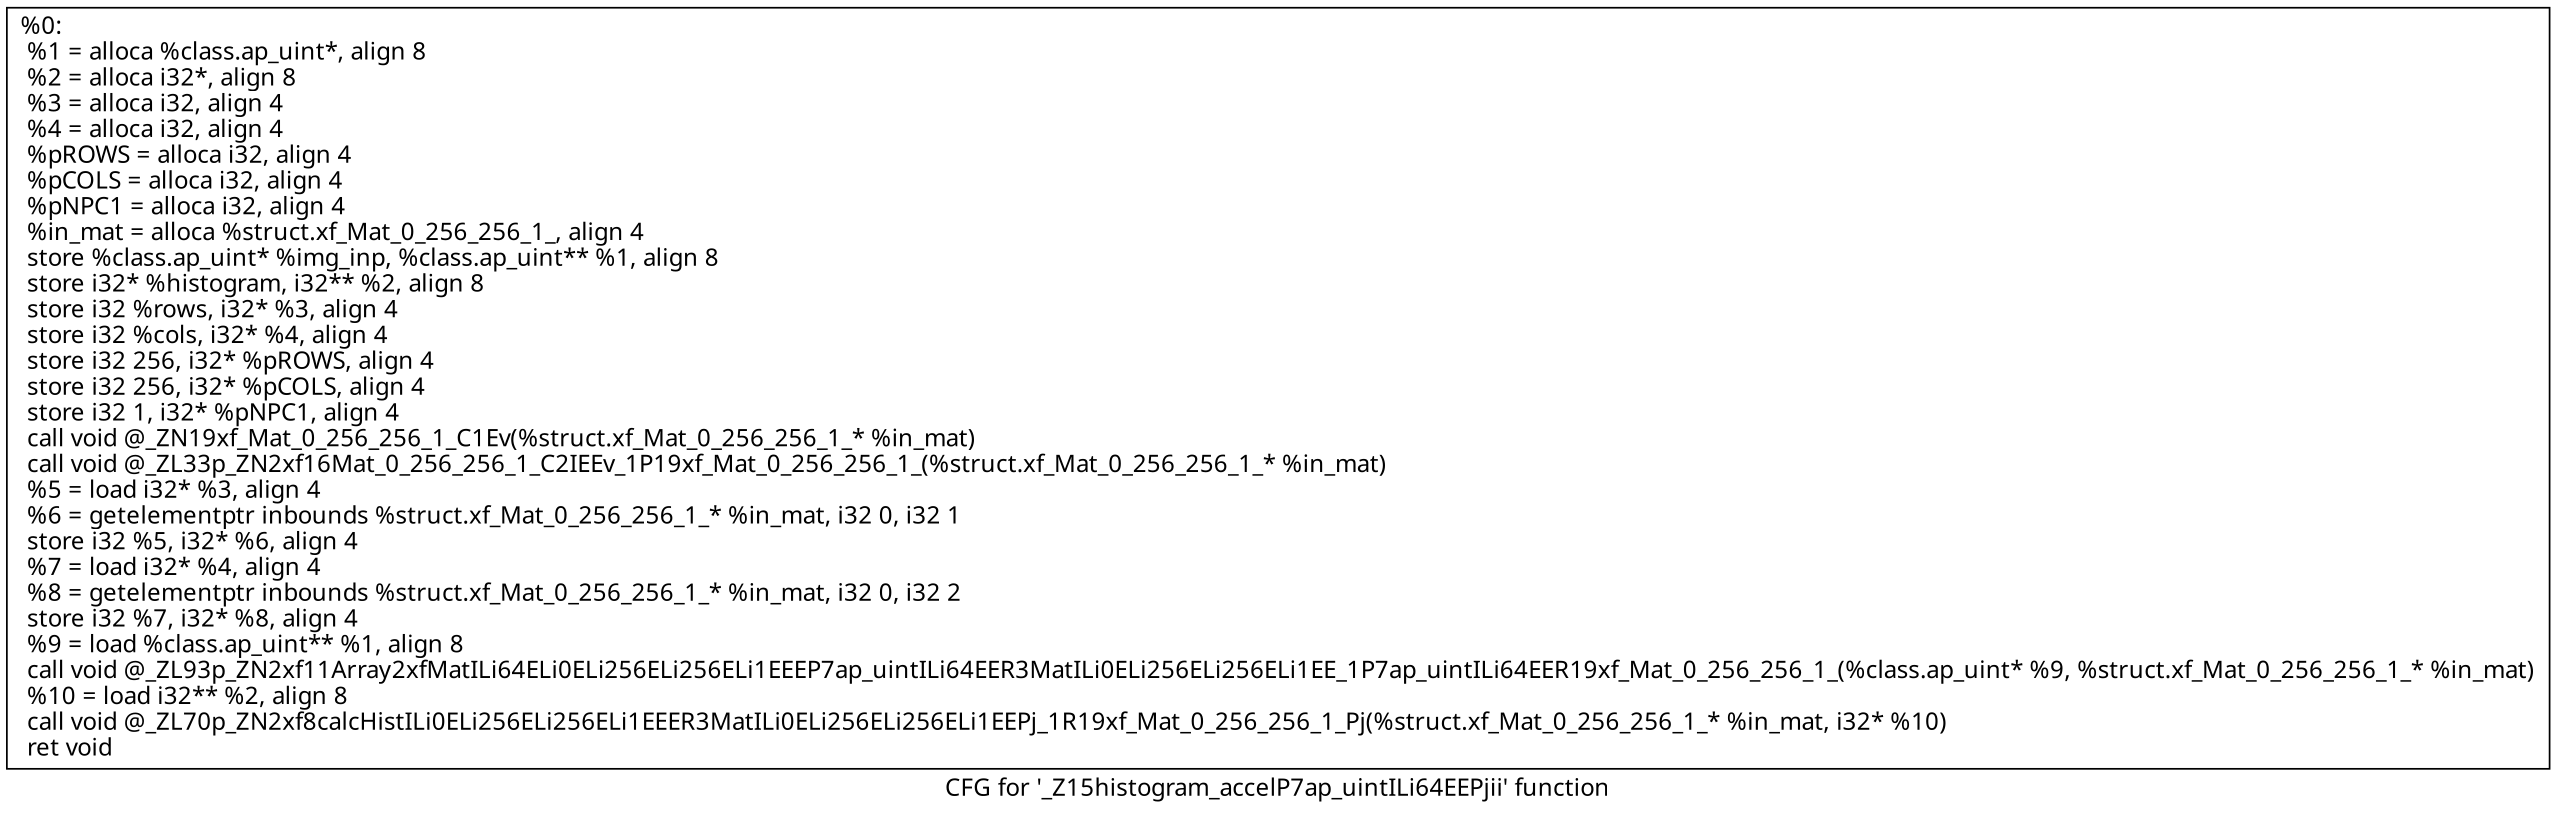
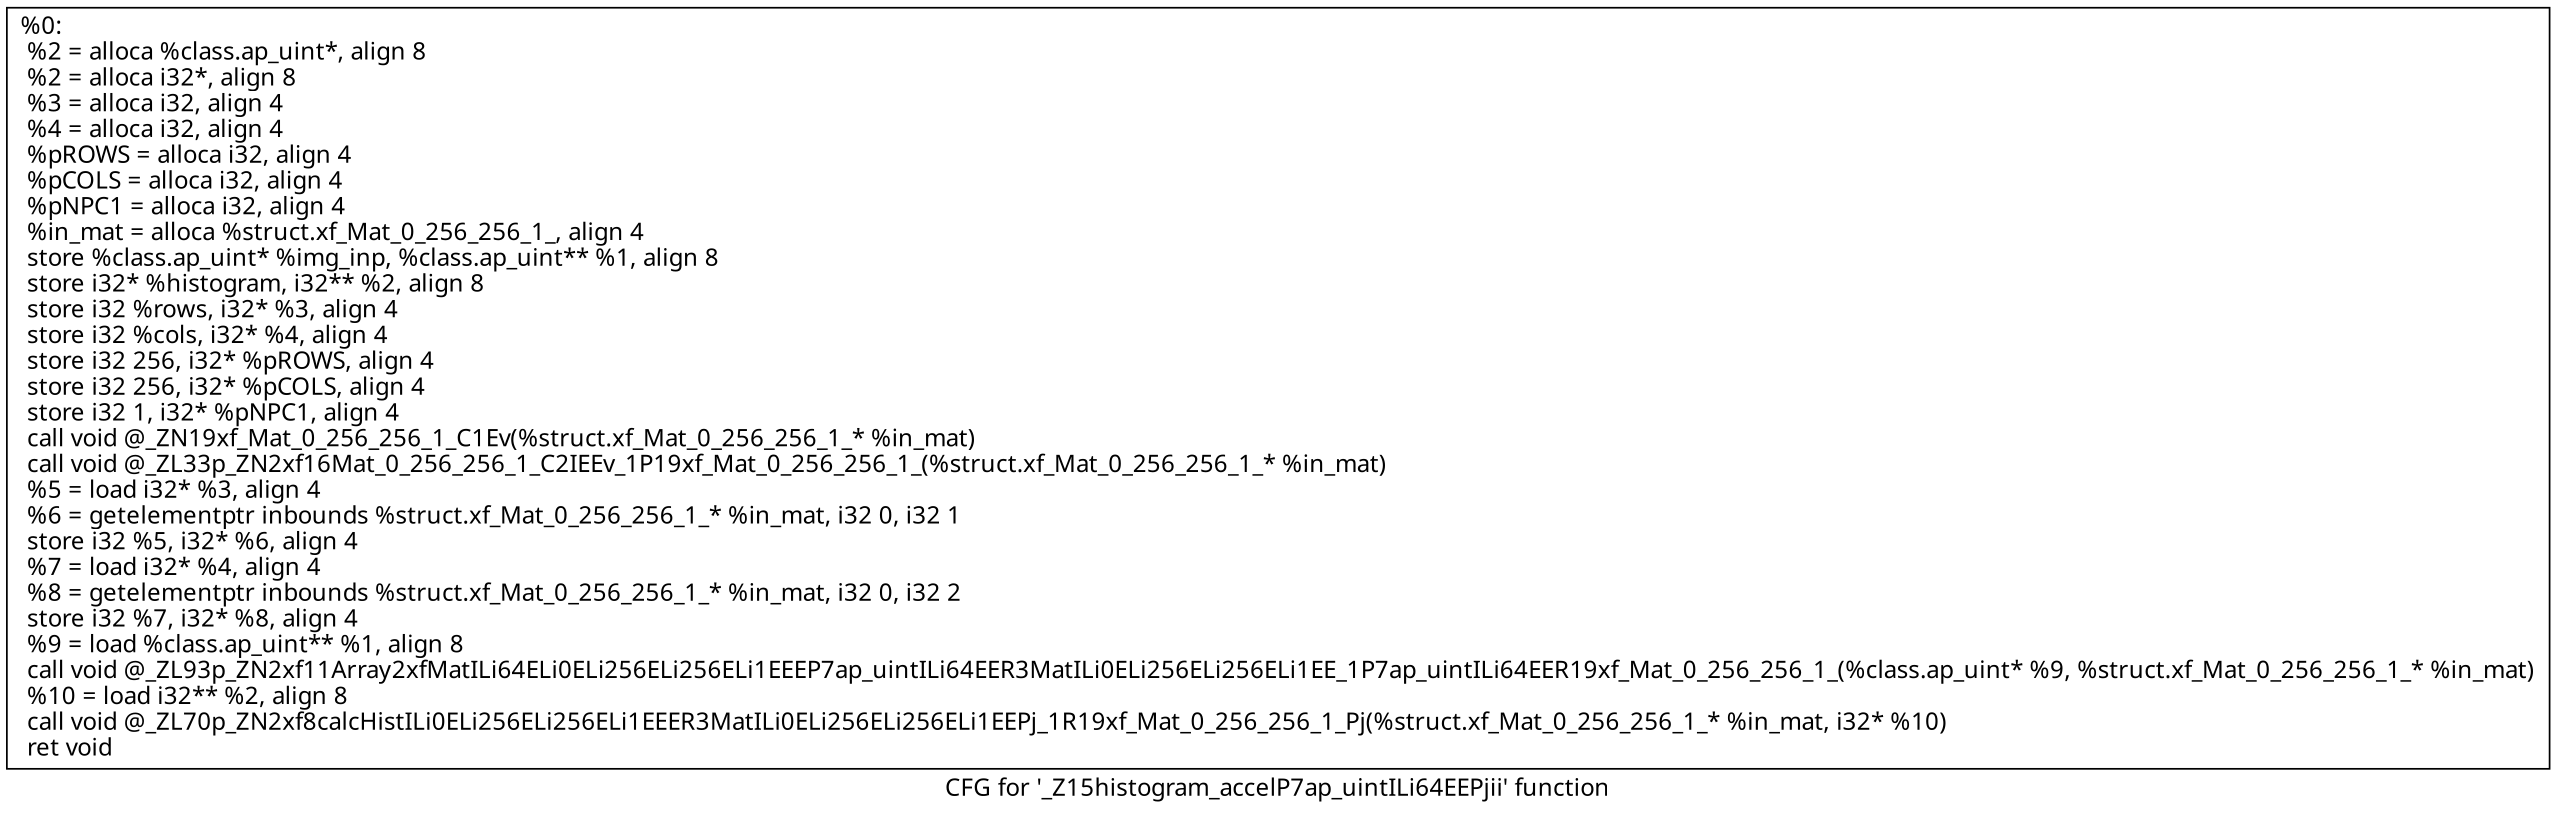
node "%0:": text "%1 = alloca %class.ap_uint*, align 8" -> "%2 = alloca %class.ap_uint*, align 8"
